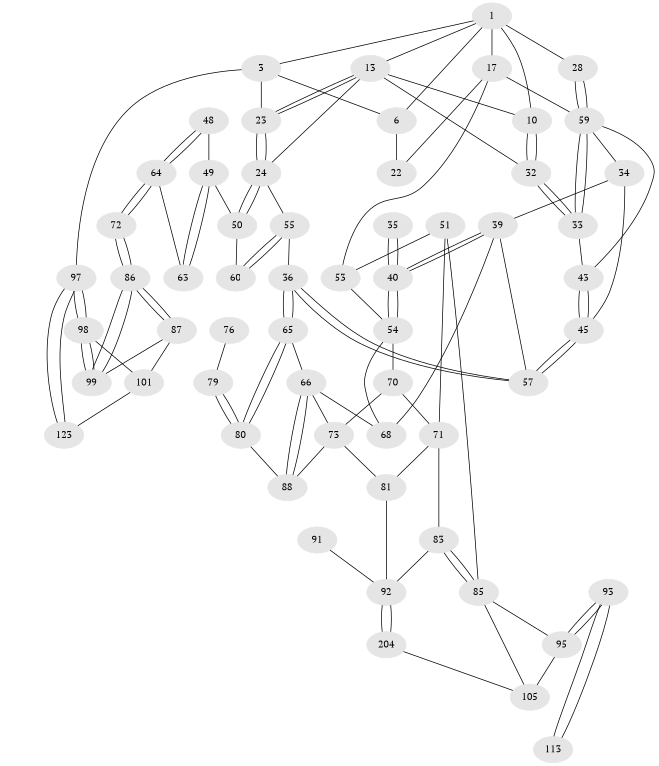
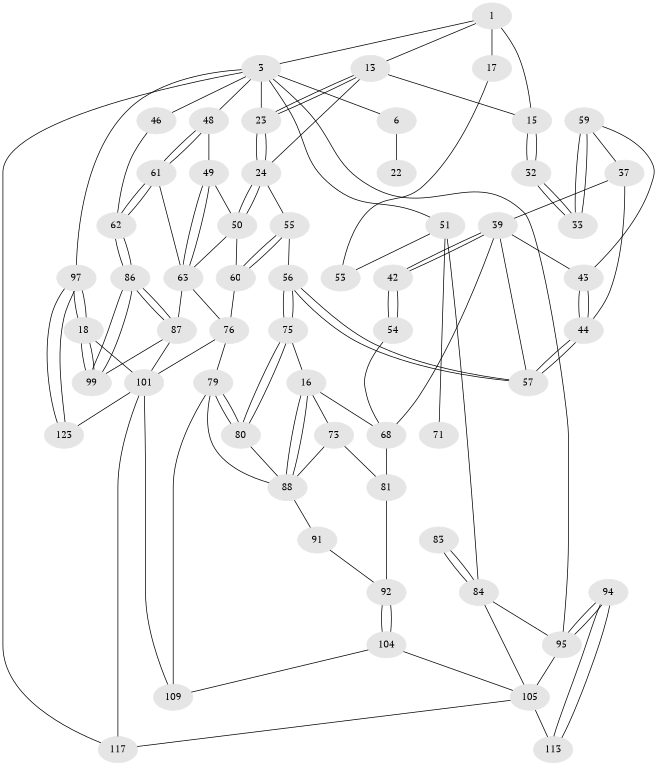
edge "1" -- "6": removed
node "28": removed
edge "3" -- "48": added
edge "17" -- "59": removed
node "46": added
edge "13" -- "32": removed
node "10": label "10" -> "15"
edge "17" -- "22": removed
node "64": label "64" -> "61"
node "34": label "34" -> "37"
edge "3" -- "51": added
node "72": label "72" -> "62"
node "35": removed
edge "50" -- "63": added
edge "33" -- "43": now "39" -- "43"
edge "3" -- "95": added
node "36": label "36" -> "56"
node "40": label "40" -> "42"
edge "63" -- "87": added
edge "63" -- "76": added
edge "60" -- "76": added
edge "53" -- "54": removed
node "98": label "98" -> "18"
node "65": label "65" -> "75"
node "45": label "45" -> "44"
edge "76" -- "101": added
node "66": label "66" -> "16"
node "70": removed
edge "79" -- "88": added
edge "71" -- "81": now "68" -- "81"
edge "71" -- "83": removed
edge "88" -- "91": added
edge "83" -- "92": removed
node "85": label "85" -> "84"
node "93": label "93" -> "94"
node "204": label "204" -> "104"
node "109": added
edge "105" -- "113": added
node "117": added
